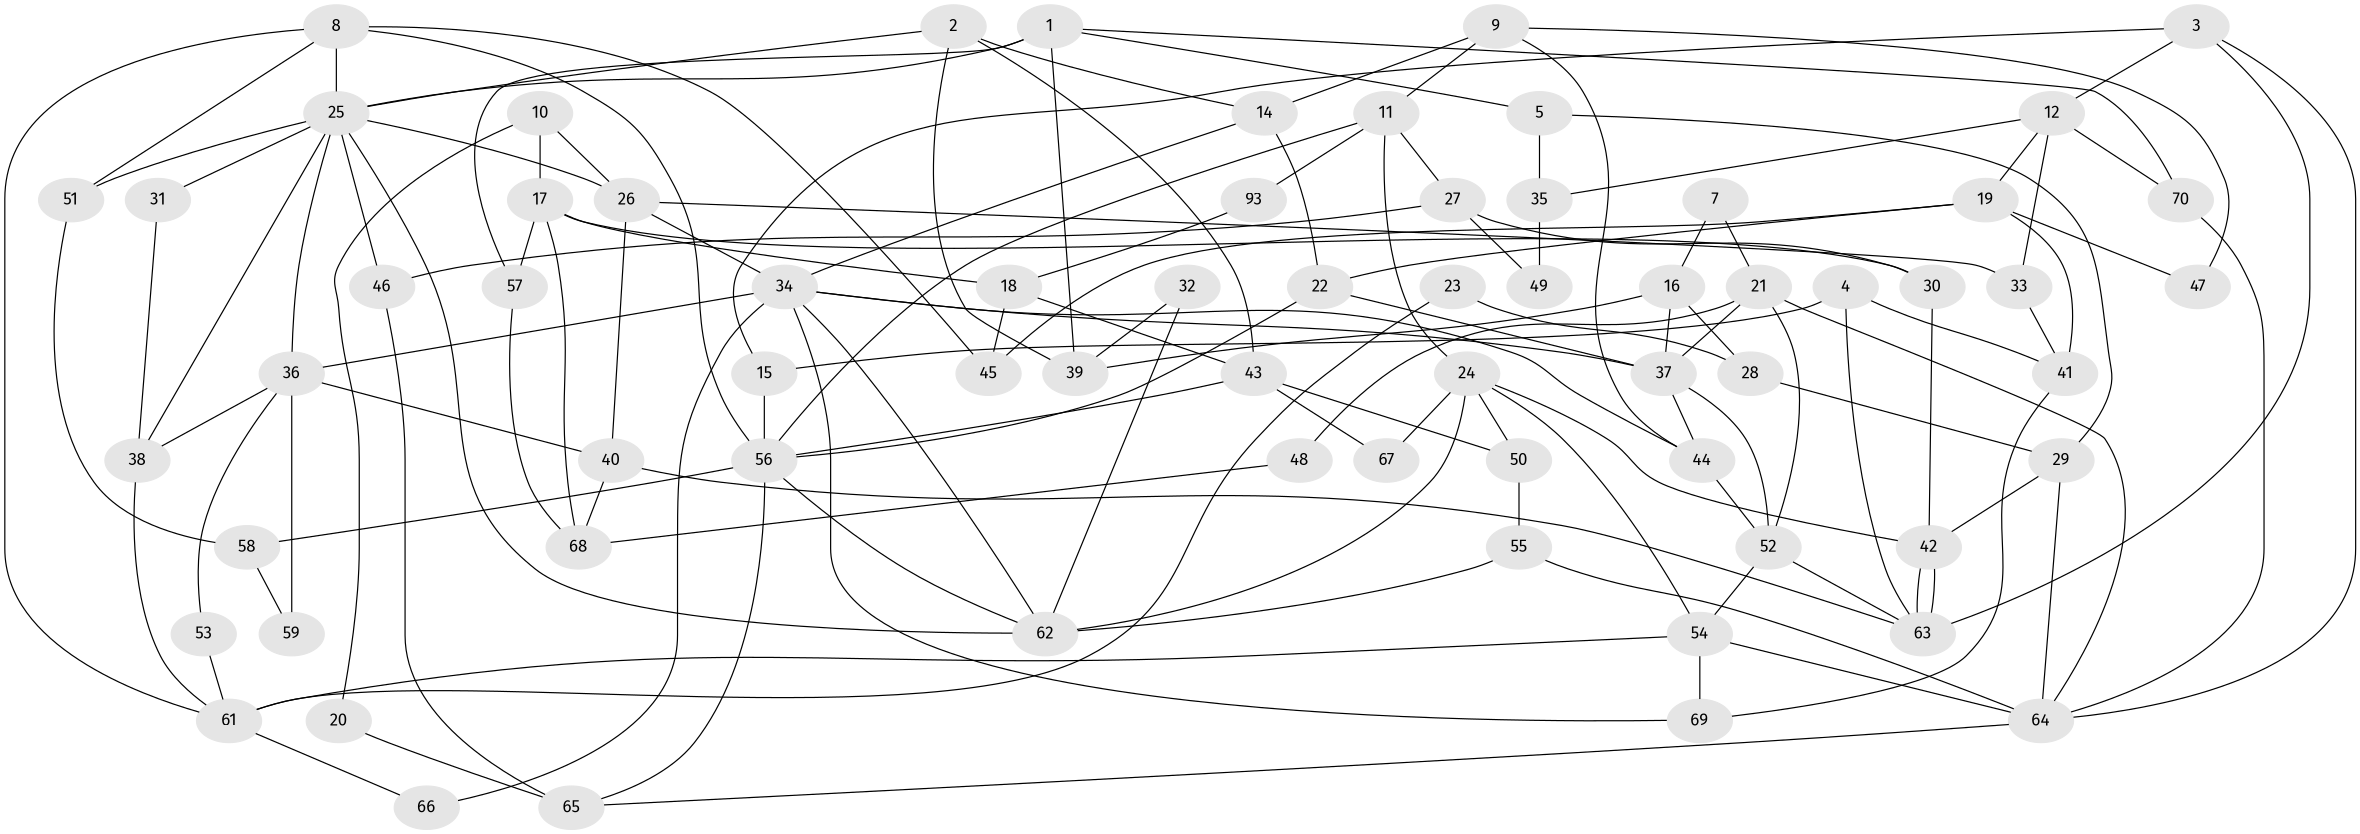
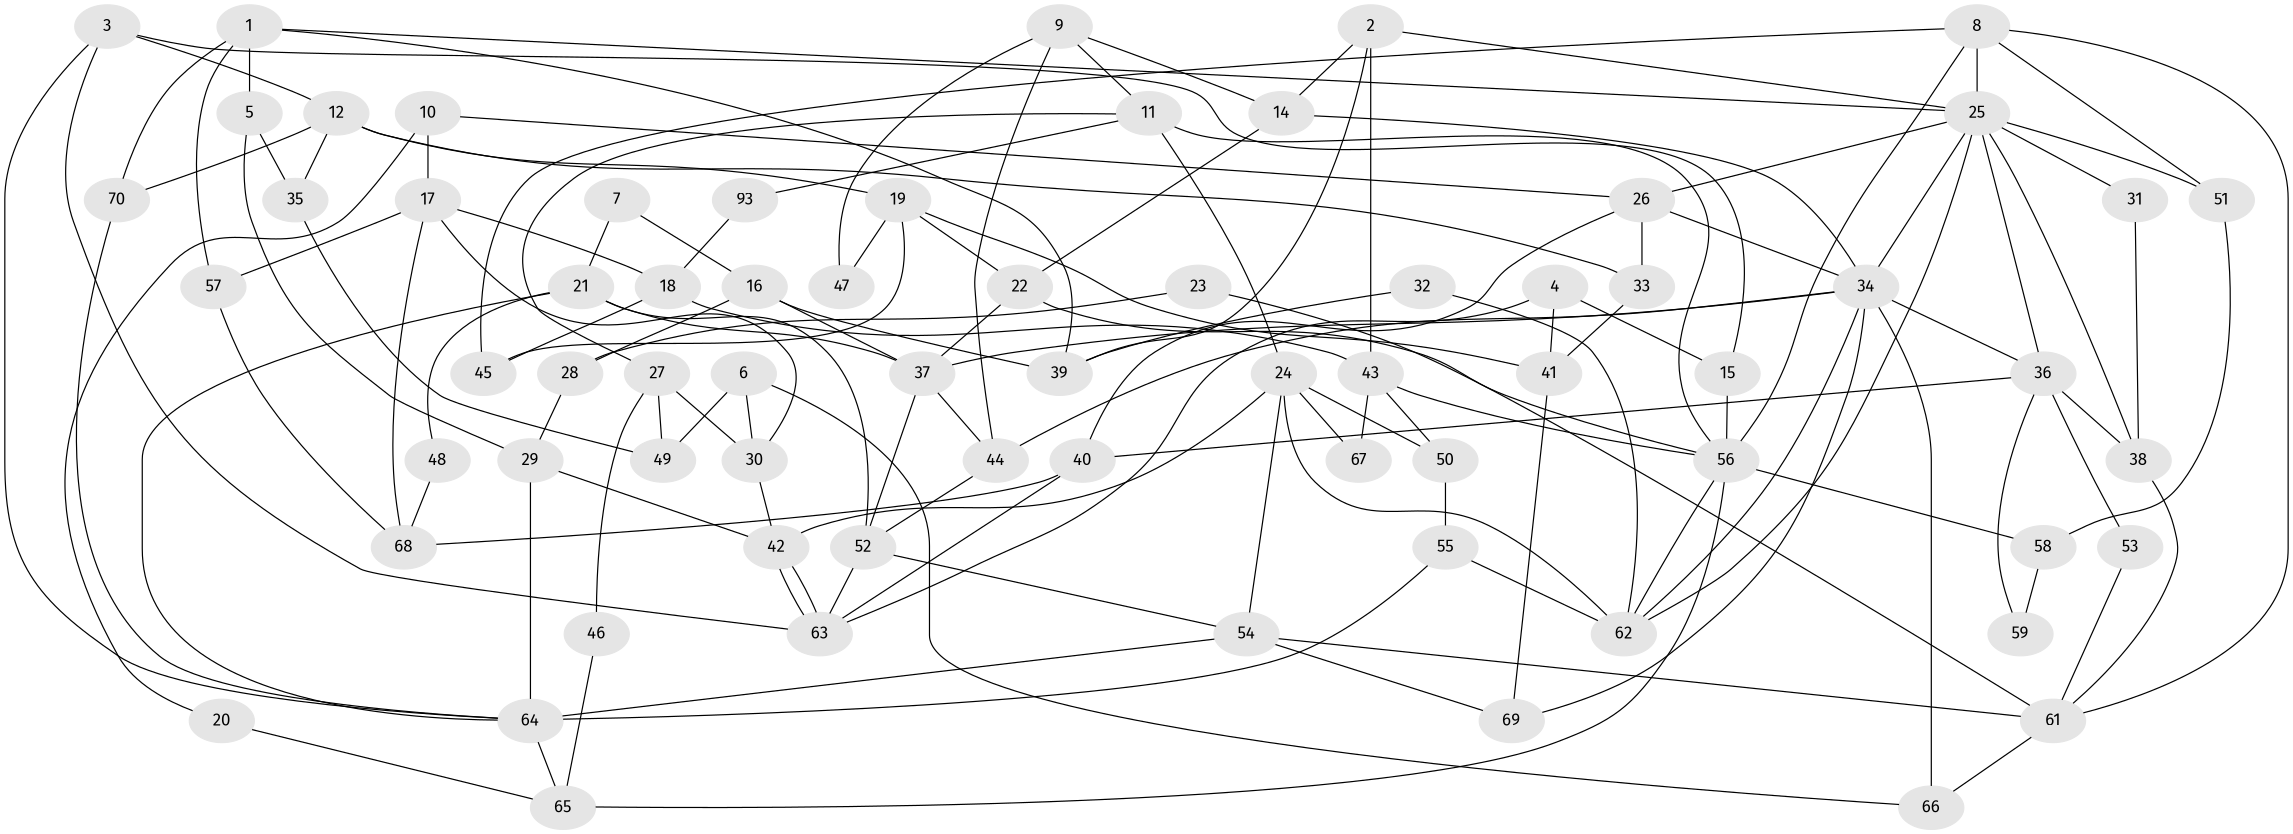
edge "25" -- "46": now "25" -- "34"
node "6": added
